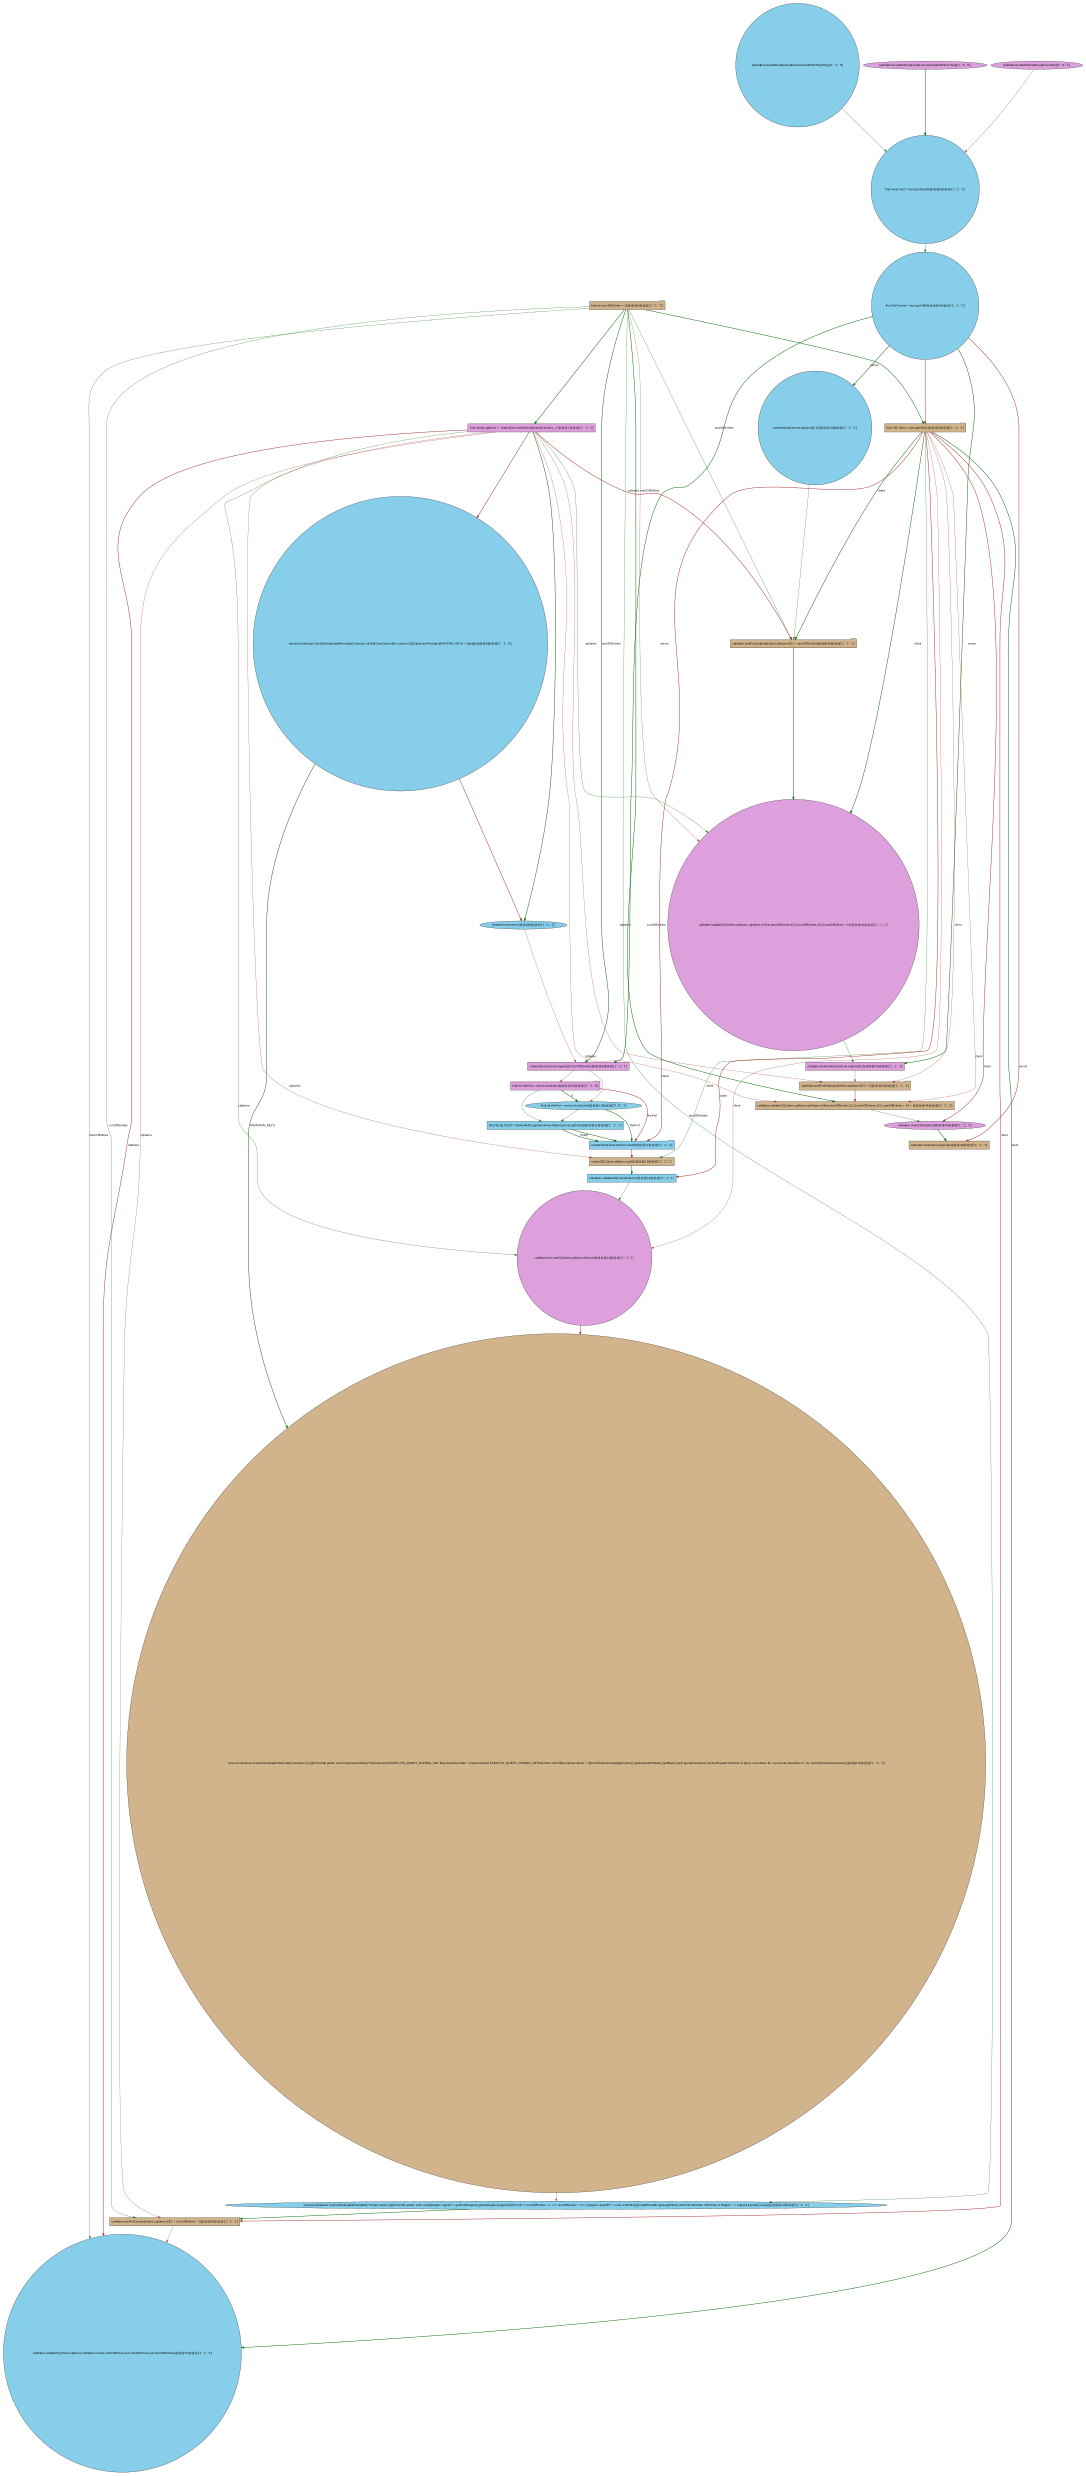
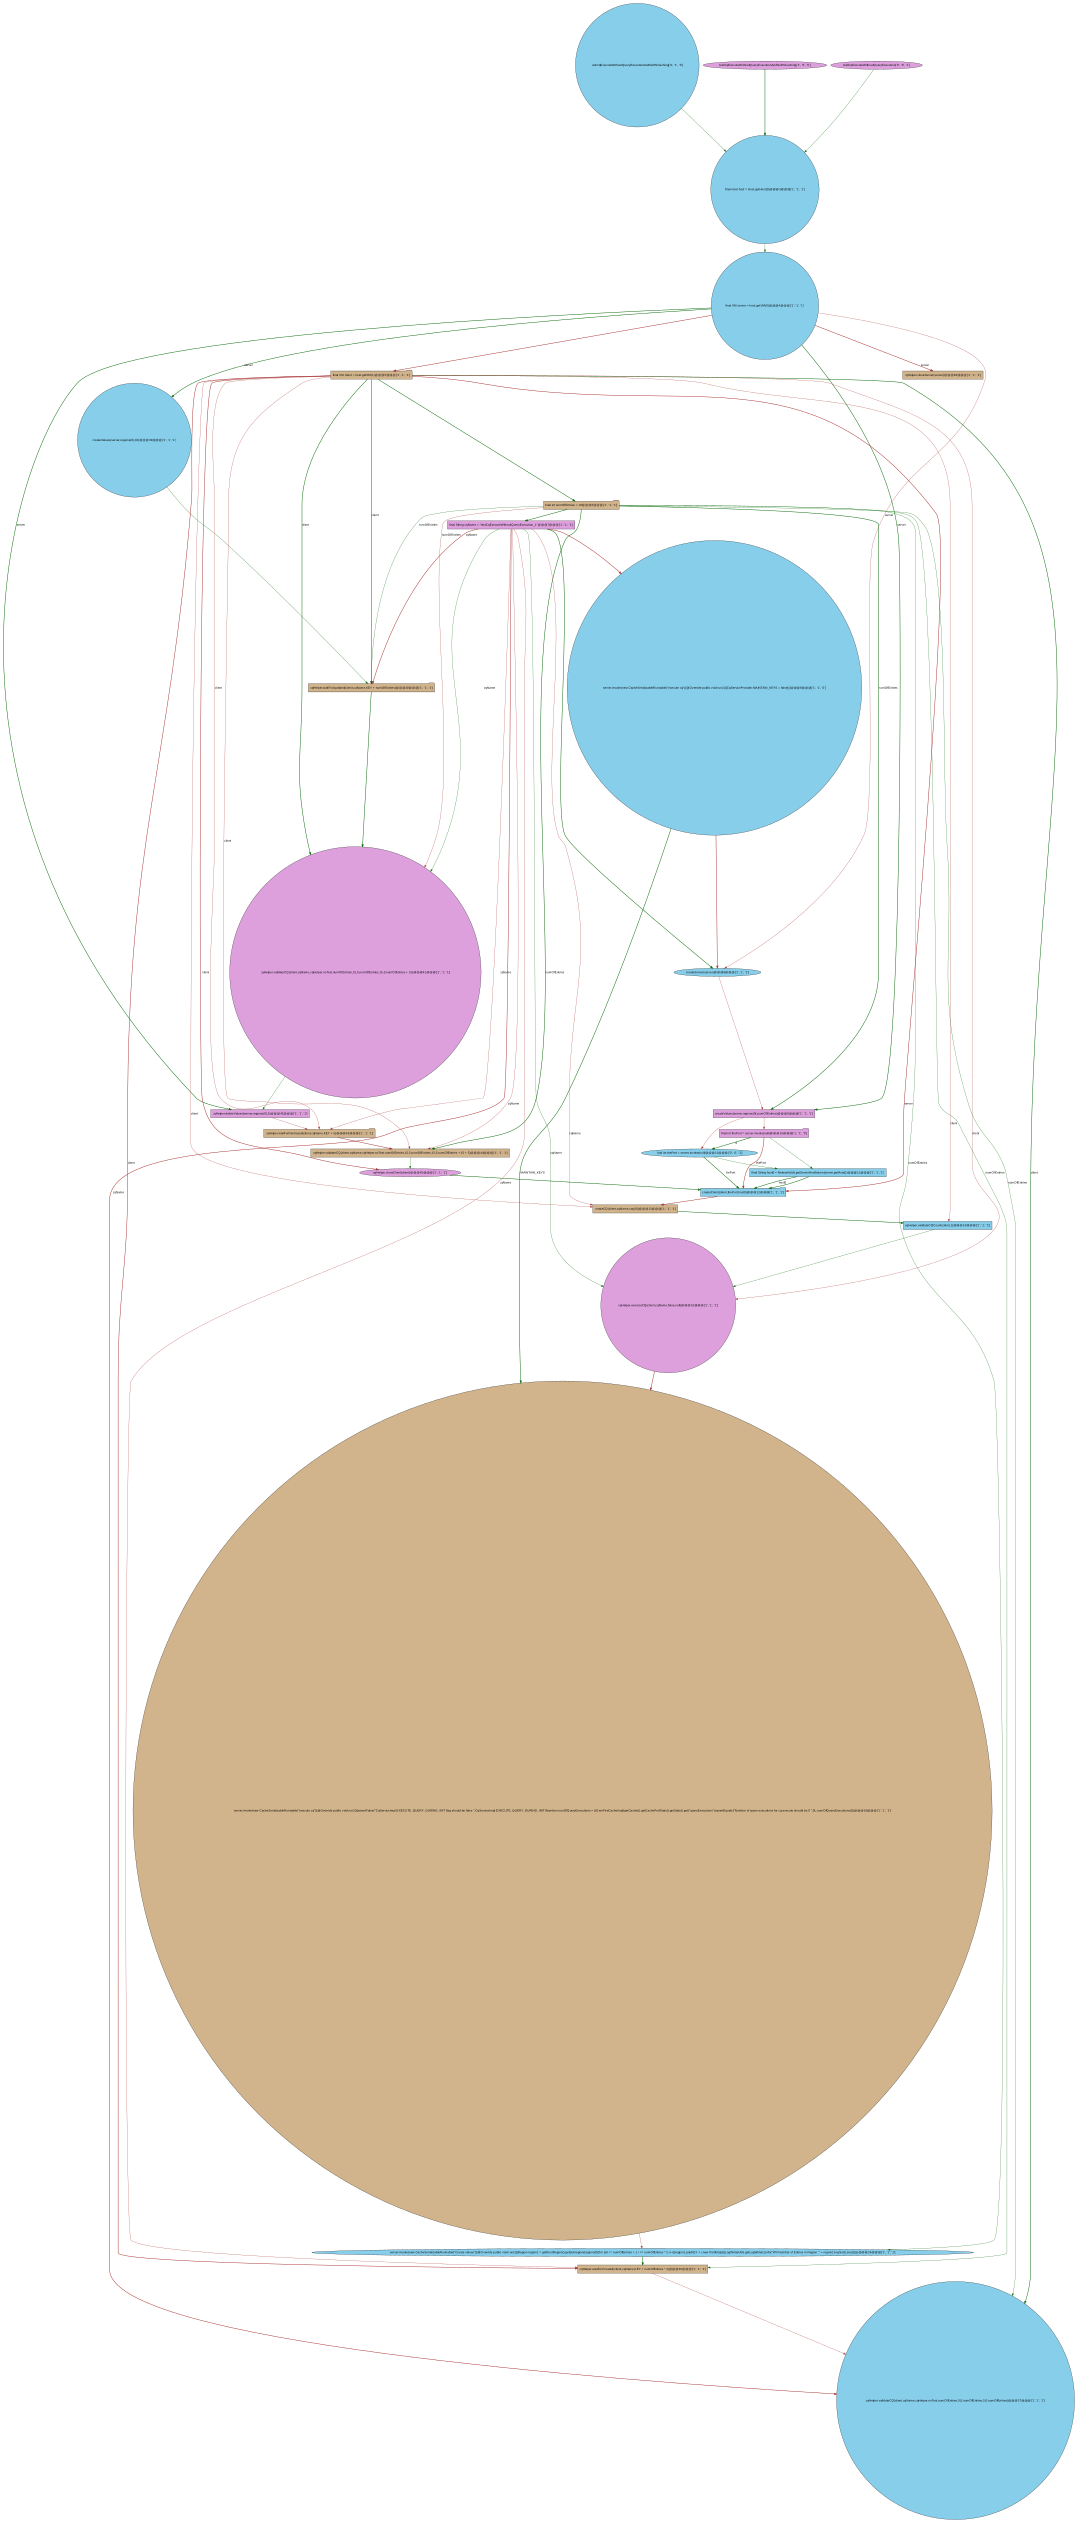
edge "testCqExecuteWithoutQueryExecution['0', '0', '1']" -> "final Host host = Host.getHost(0)@@@3@@@['1', '1', '1']": color brown -> darkgreen
edge "final int numOfEntries = 10@@@6@@@['1', '1', '1']" -> "final VM client = host.getVM(1)@@@5@@@['1', '1', '1']": reversed
edge "final VM server = host.getVM(0)@@@4@@@['1', '1', '1']" -> "createServer(server)@@@8@@@['1', '1', '1']": added, label "server"
edge "final VM client = host.getVM(1)@@@5@@@['1', '1', '1']" -> "createCQ(client,cqName,cqs(0()@@@13@@@['1', '1', '1']": color darkgreen -> brown
edge "final VM client = host.getVM(1)@@@5@@@['1', '1', '1']" -> "cqHelper.validateCQCount(client,1)@@@14@@@['1', '1', '1']": style bold -> solid
edge "final VM client = host.getVM(1)@@@5@@@['1', '1', '1']" -> "createClient(client,thePort,host0)@@@12@@@['1', '1', '1']": label "client" -> "server"
edge "cqHelper.closeClient(client)@@@45@@@['1', '1', '1']" -> "cqHelper.closeServer(server)@@@46@@@['1', '1', '1']": now "cqHelper.closeClient(client)@@@45@@@['1', '1', '1']" -> "createClient(client,thePort,host0)@@@12@@@['1', '1', '1']"
